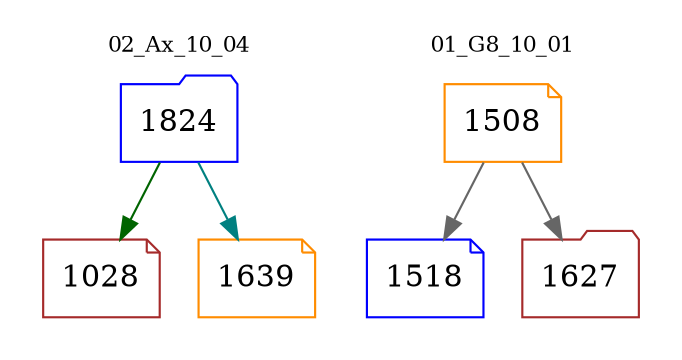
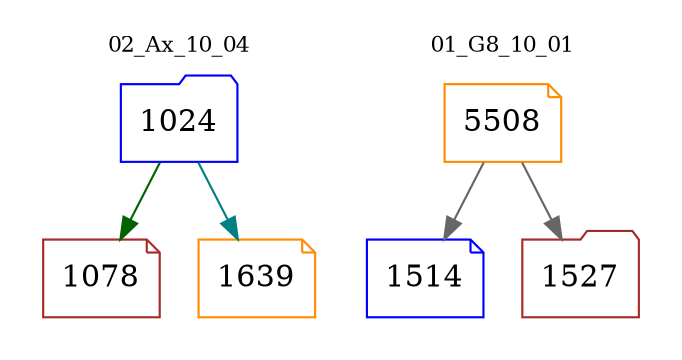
node "1824": label "1824" -> "1024"
node "1508": label "1508" -> "5508"
node "1028": label "1028" -> "1078"
node "1518": label "1518" -> "1514"
node "1627": label "1627" -> "1527"
